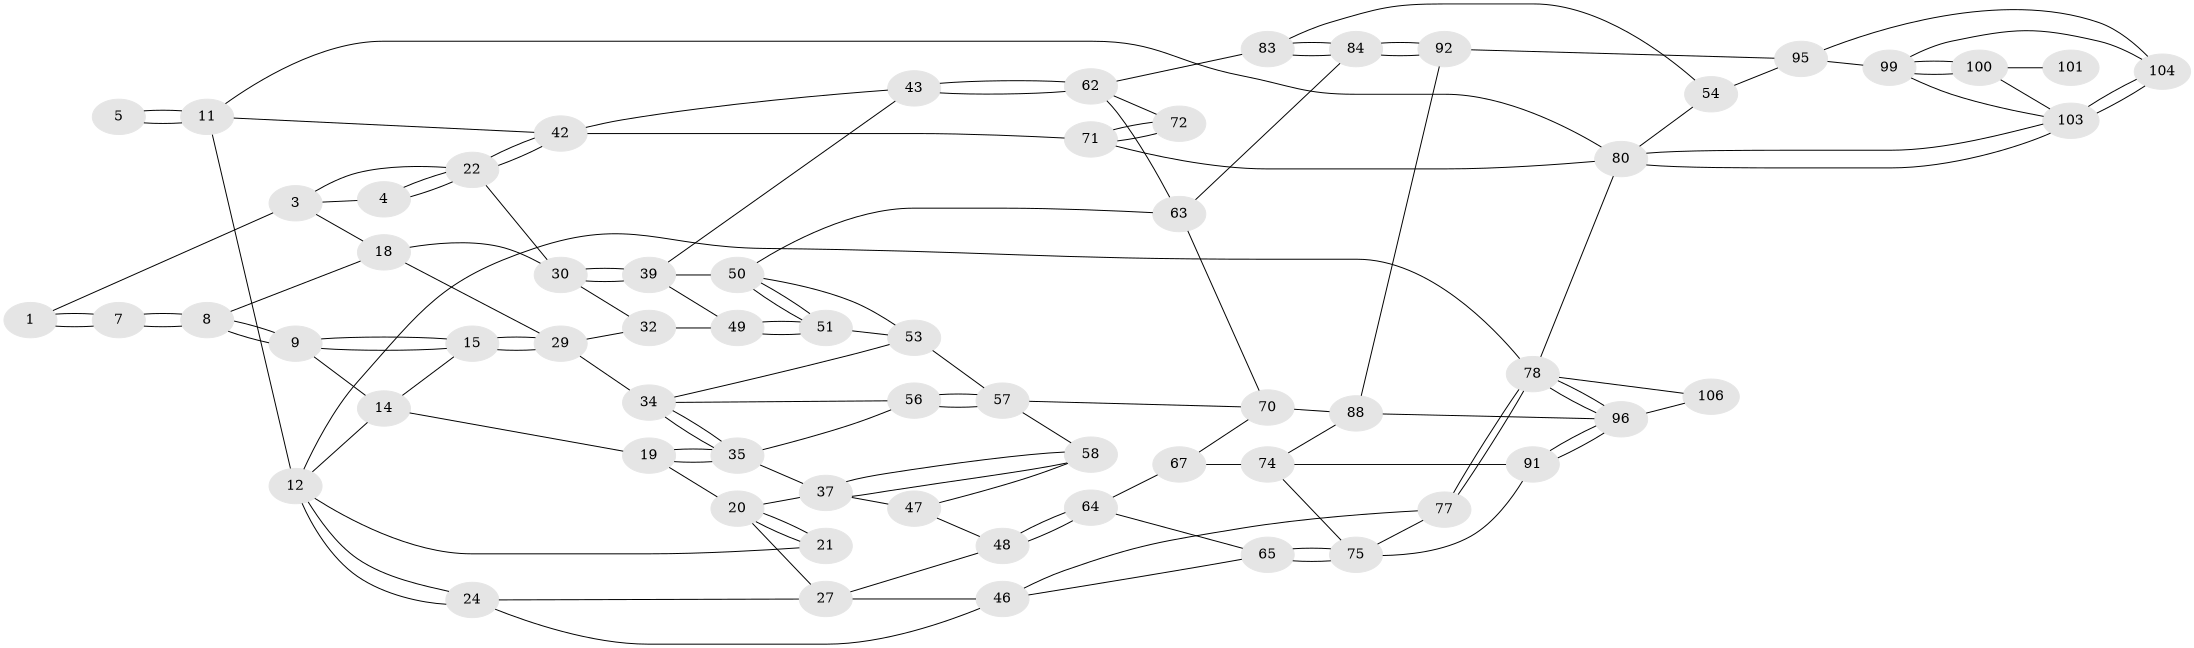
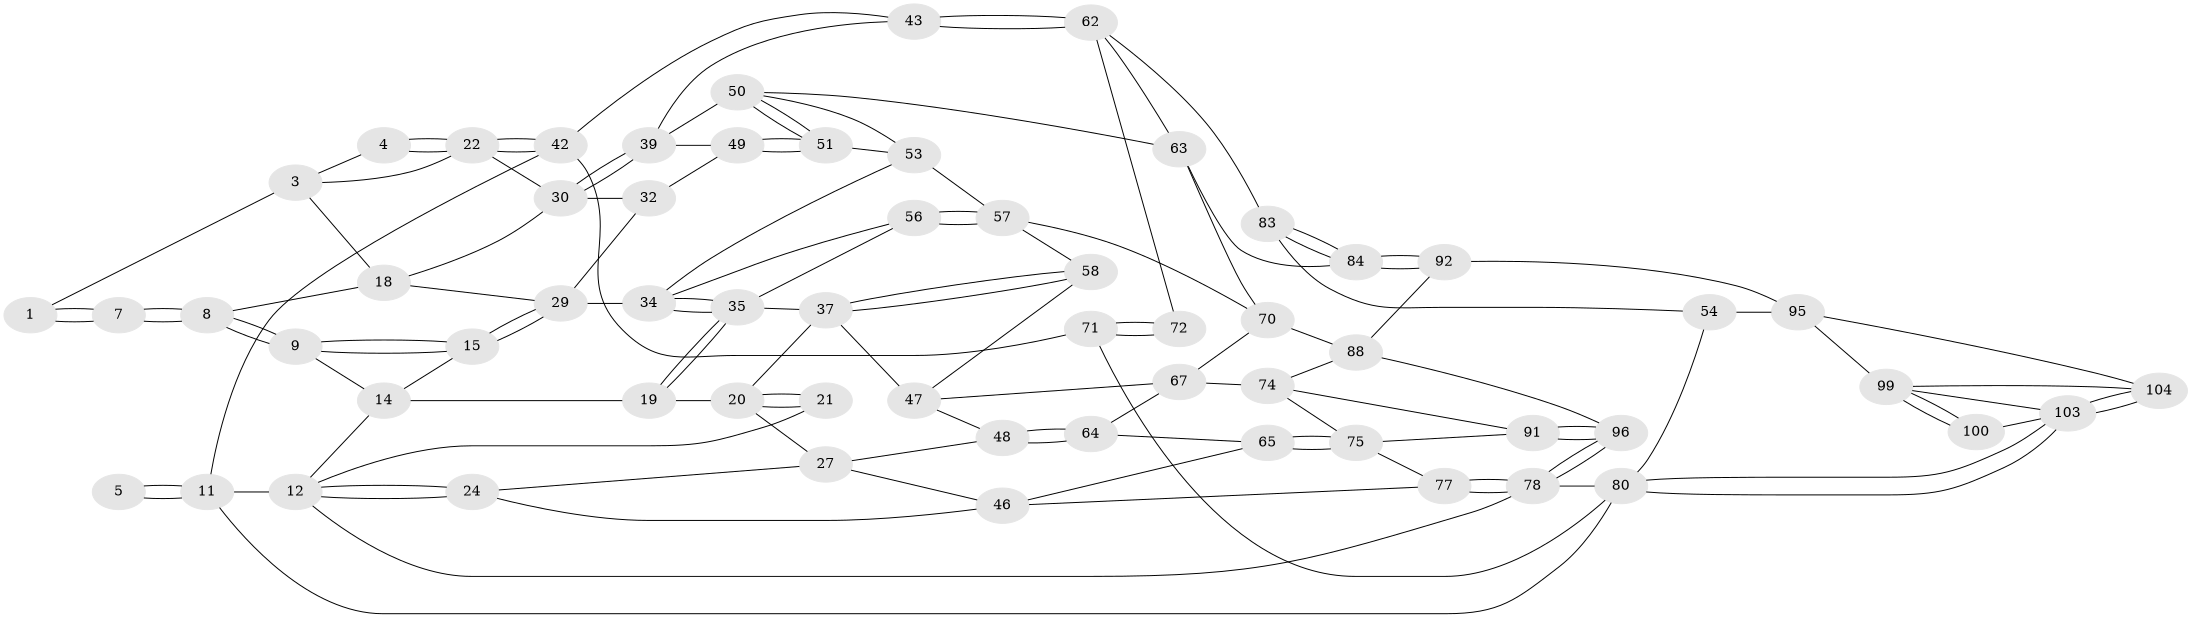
node "101": removed
edge "67" -- "47": added
node "106": removed
